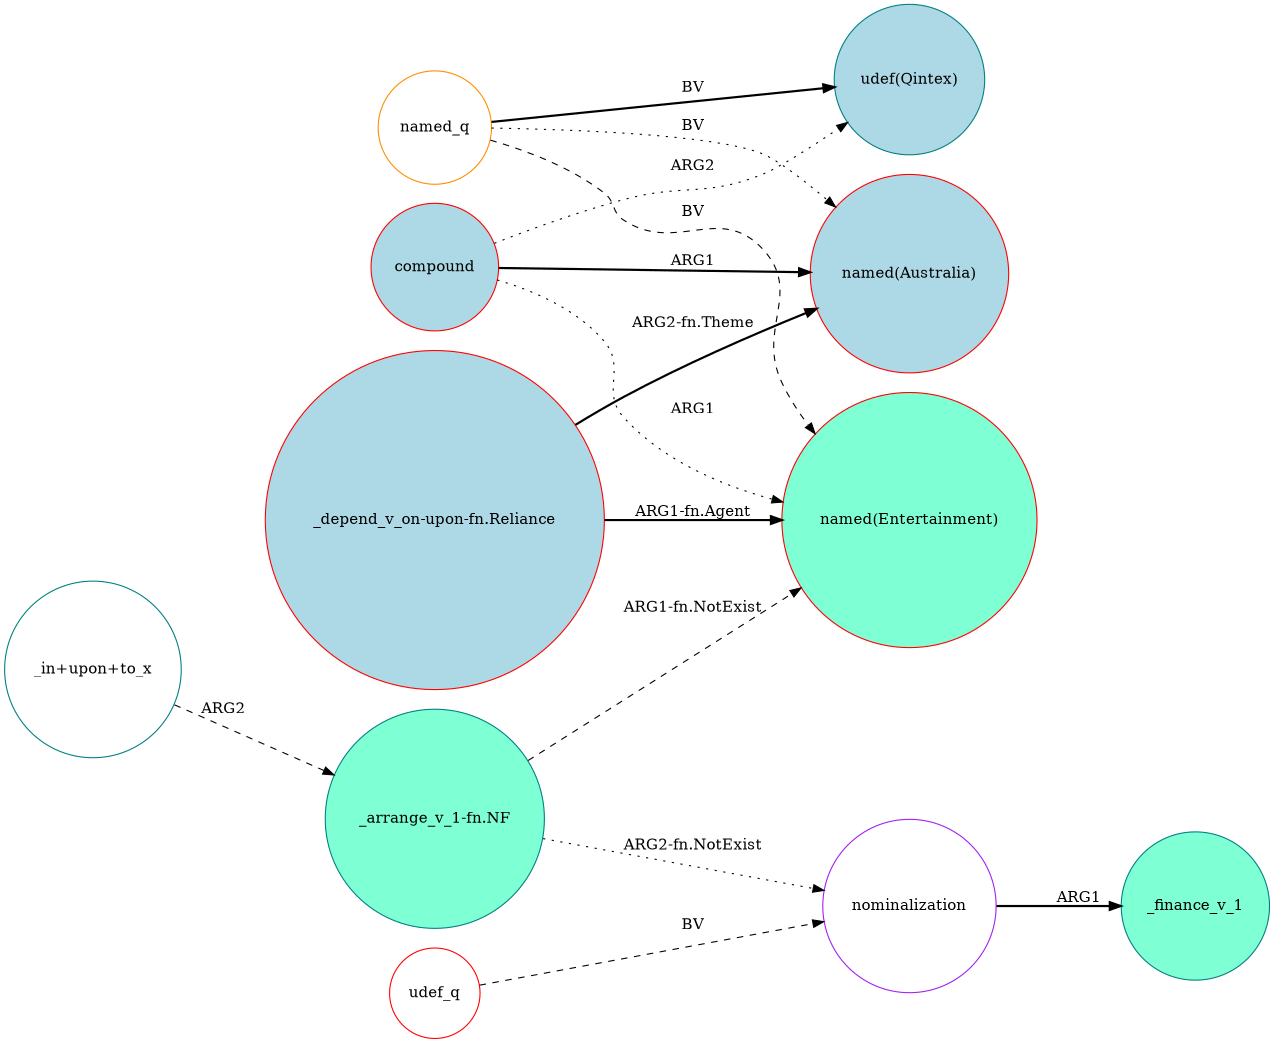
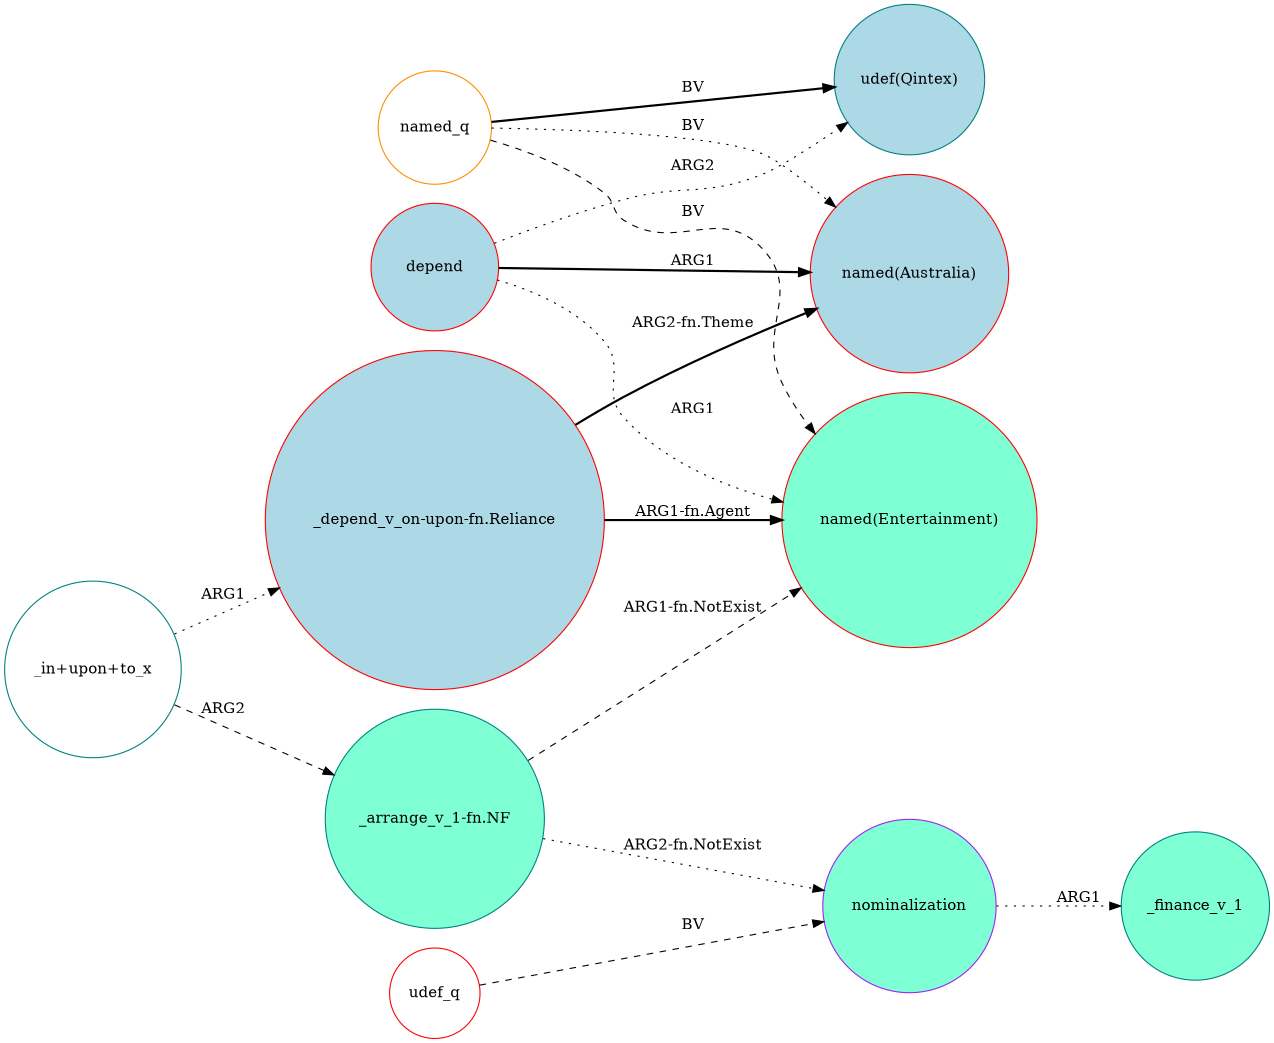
node "compound": label "compound" -> "depend"
edge "_in+upon+to_x" -> "_depend_v_on-upon-fn.Reliance": added, label "ARG1"
node "nominalization": fillcolor white -> aquamarine
edge "nominalization" -> "_finance_v_1": style bold -> dotted
